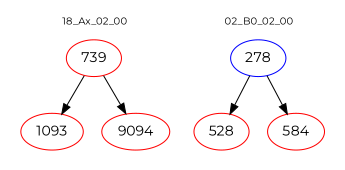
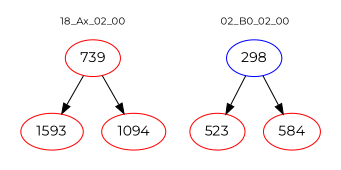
node "278": label "278" -> "298"
node "1093": label "1093" -> "1593"
node "9094": label "9094" -> "1094"
node "528": label "528" -> "523"
